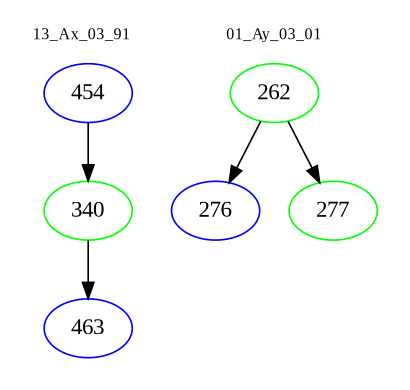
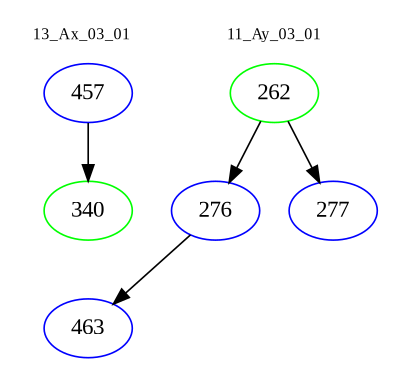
cluster "13_Ax_03_91": label "13_Ax_03_91" -> "13_Ax_03_01"
cluster "01_Ay_03_01": label "01_Ay_03_01" -> "11_Ay_03_01"
node "454": label "454" -> "457"
node "277": color green -> blue
edge "340" -> "463": now "276" -> "463"
